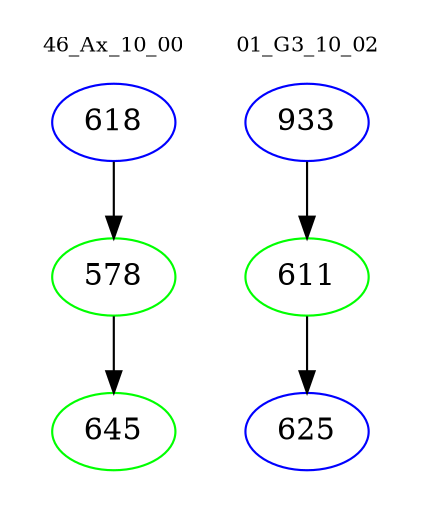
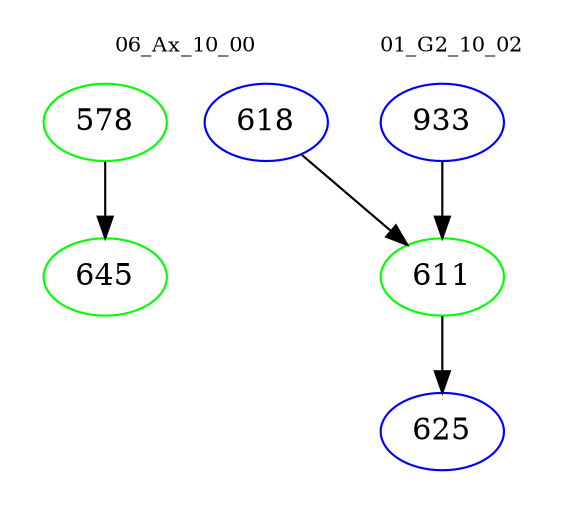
cluster "46_Ax_10_00": label "46_Ax_10_00" -> "06_Ax_10_00"
cluster "01_G3_10_02": label "01_G3_10_02" -> "01_G2_10_02"
edge "618" -> "578": now "618" -> "611"
